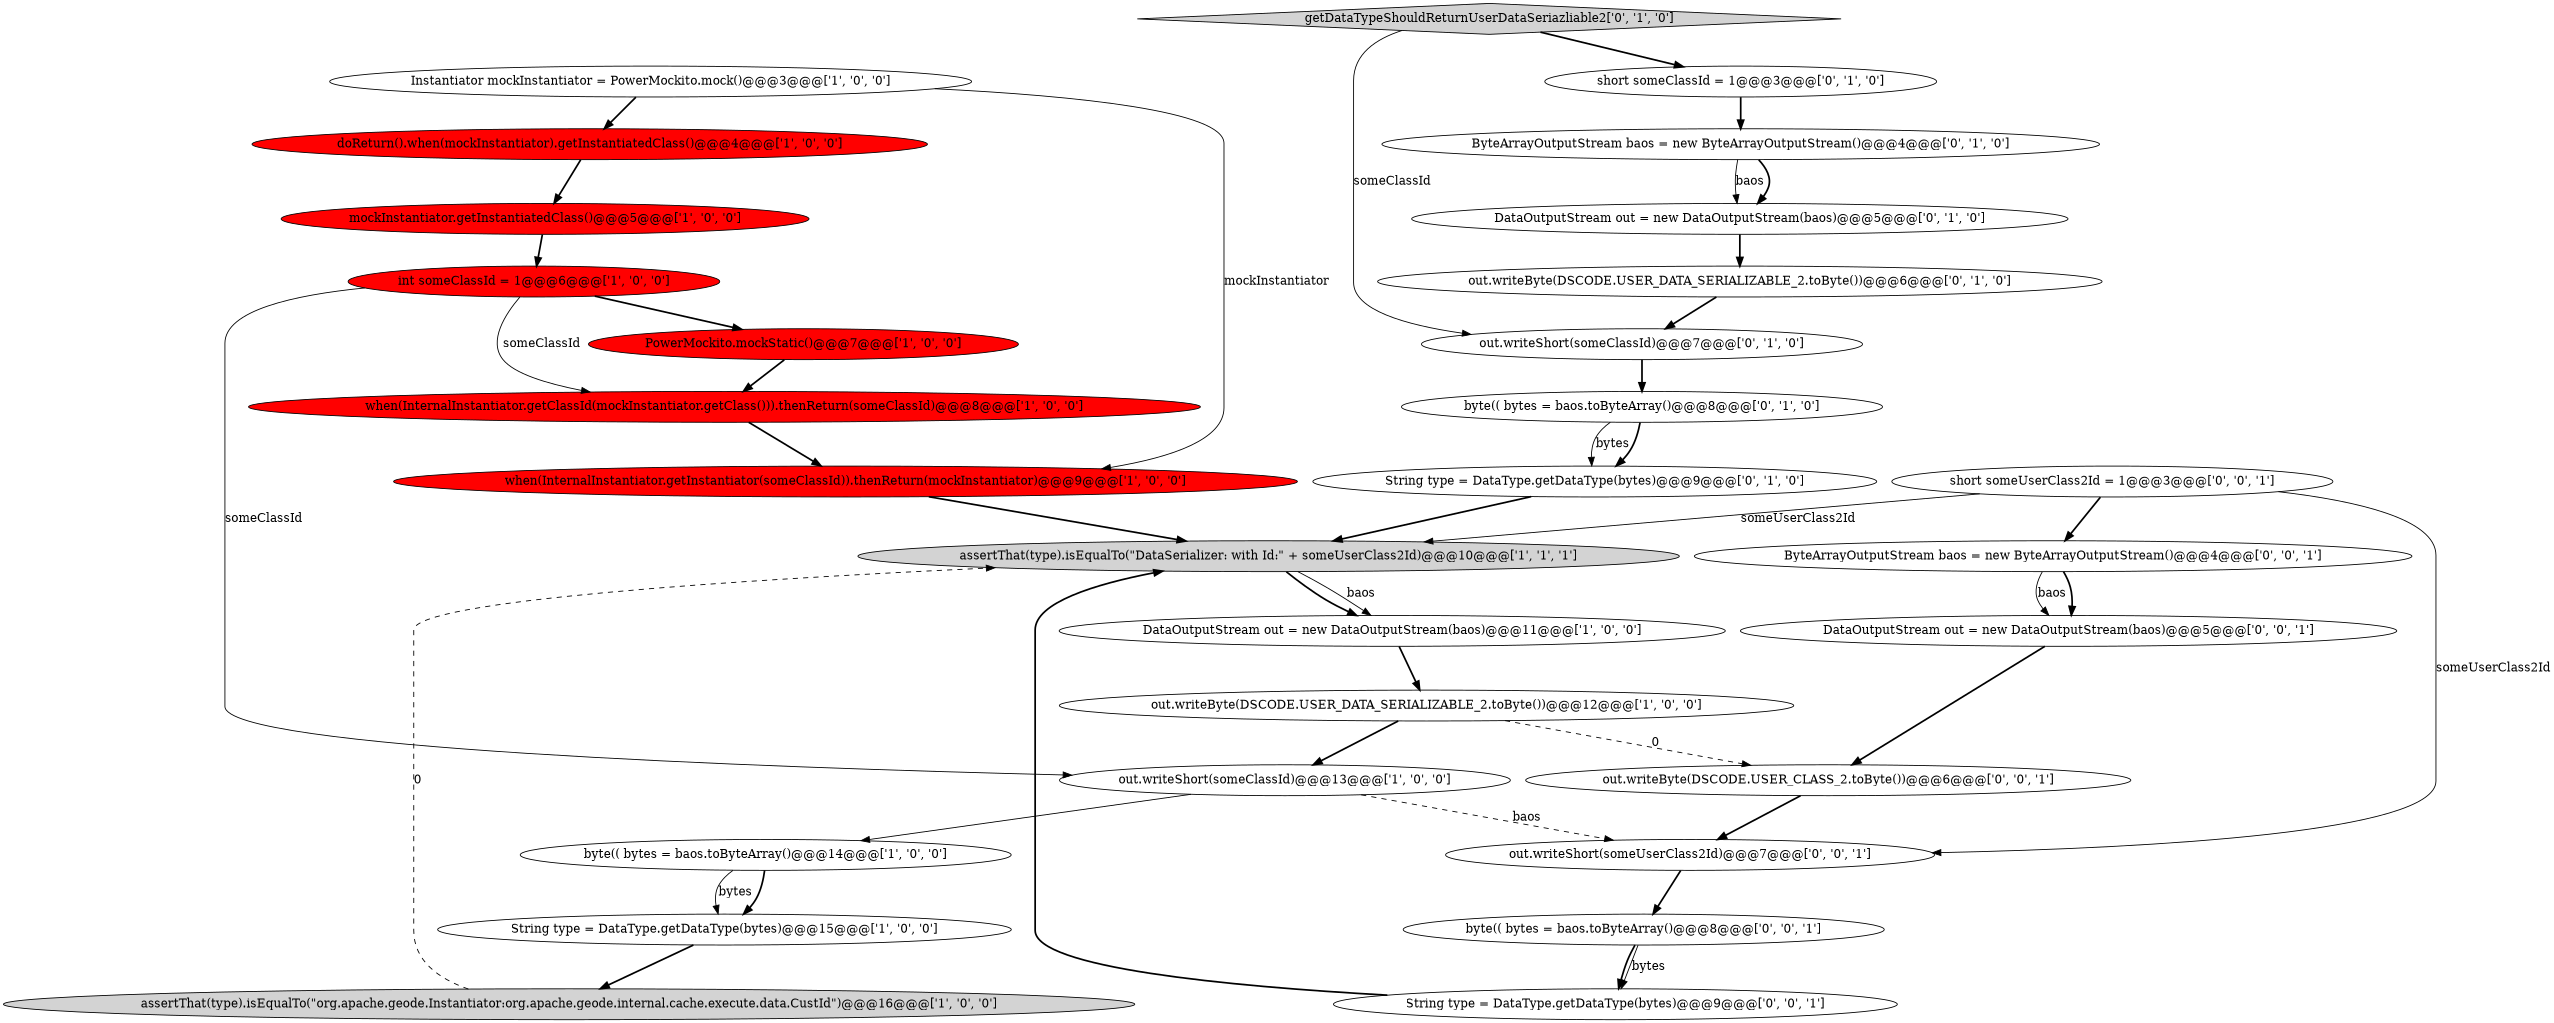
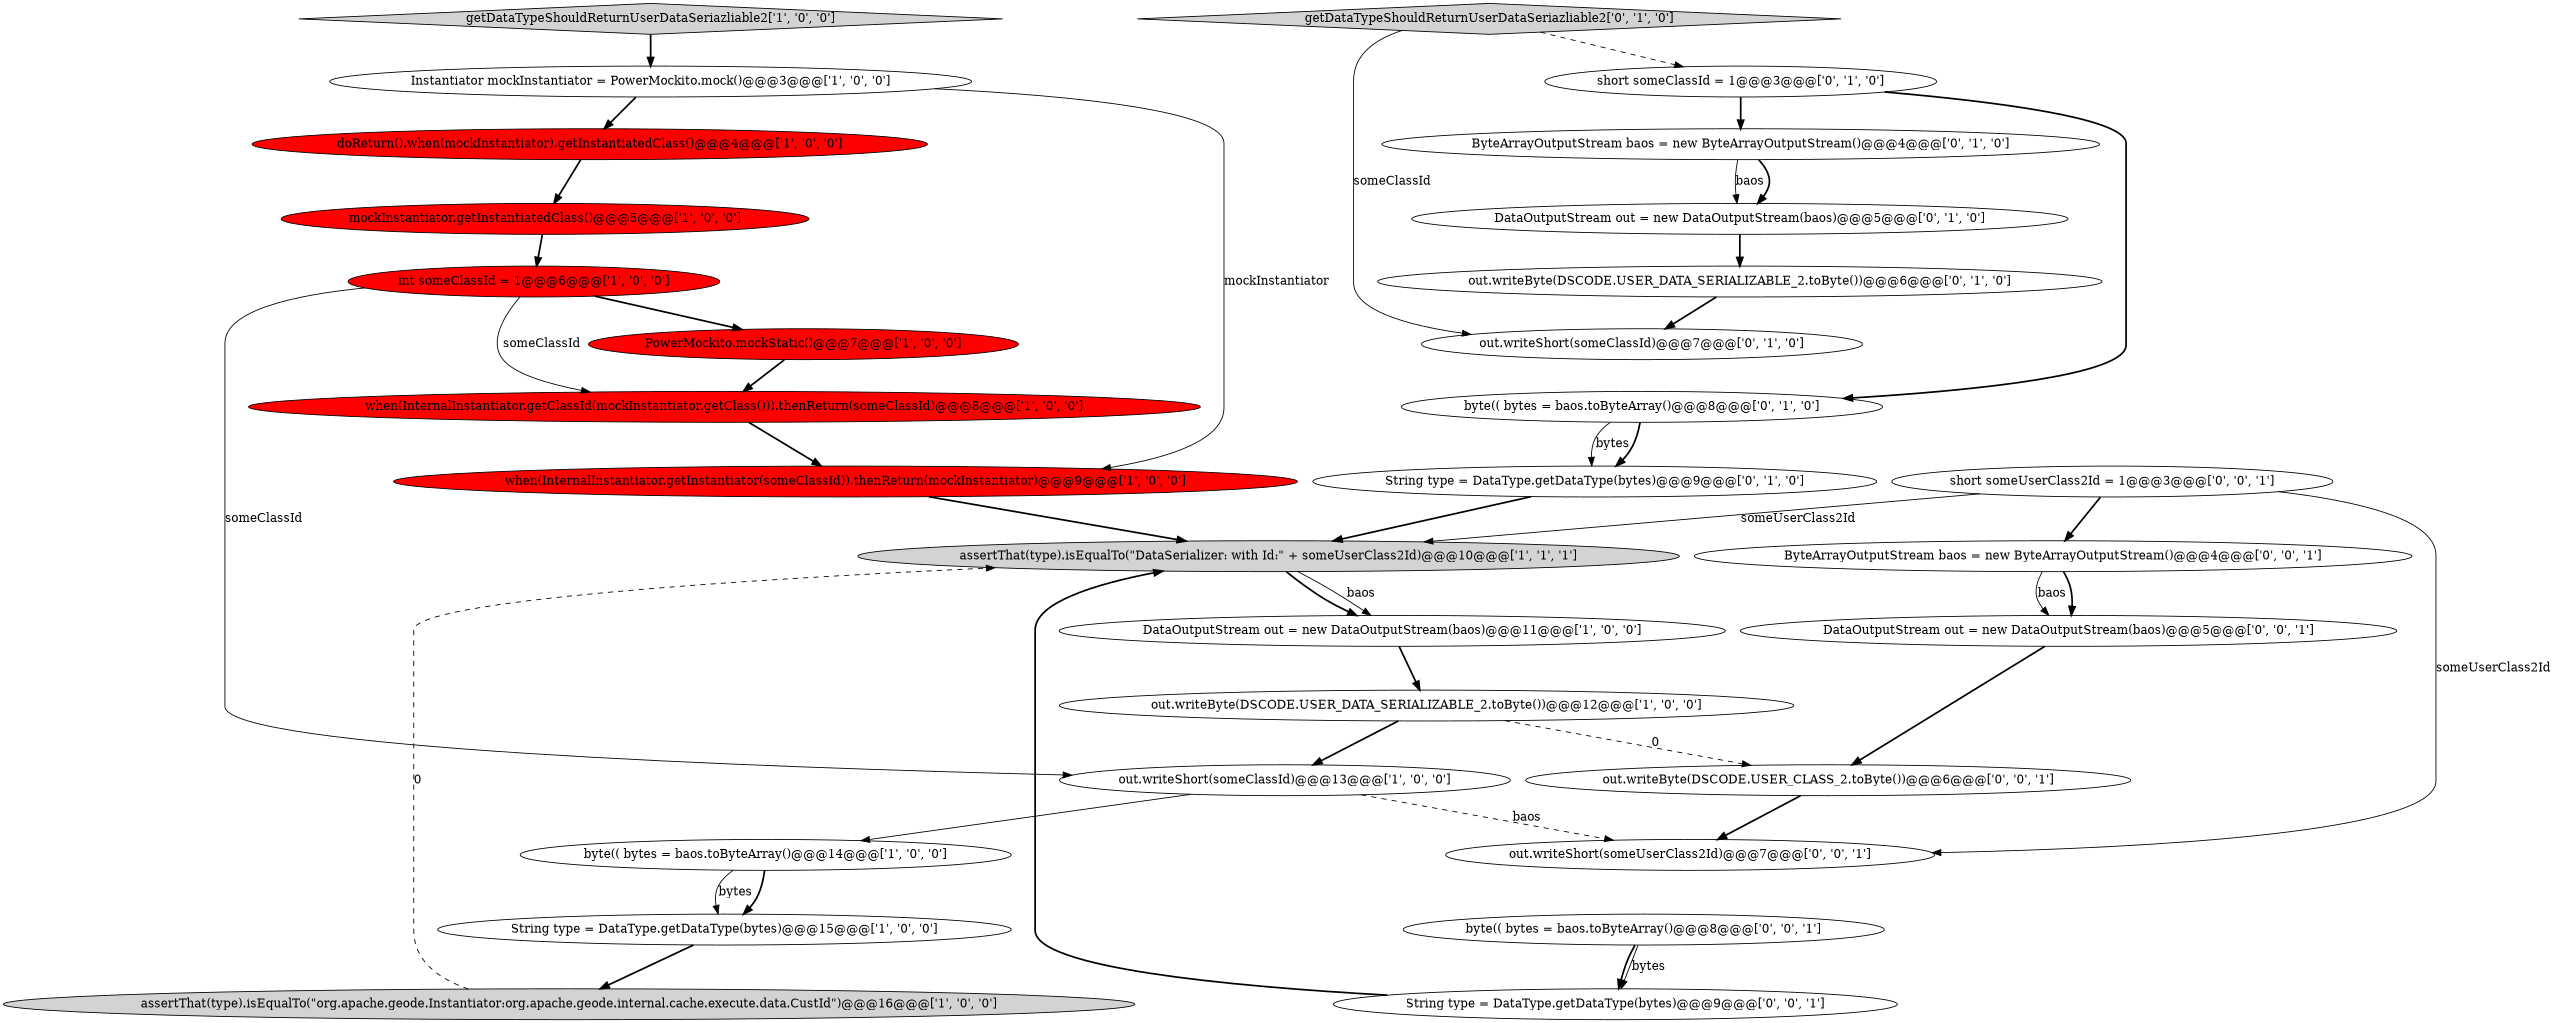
node "getDataTypeShouldReturnUserDataSeriazliable2['1', '0', '0']": added
edge "getDataTypeShouldReturnUserDataSeriazliable2['0', '1', '0']" -> "short someClassId = 1@@@3@@@['0', '1', '0']": style bold -> dashed
edge "out.writeShort(someClassId)@@@7@@@['0', '1', '0']" -> "byte(( bytes = baos.toByteArray()@@@8@@@['0', '1', '0']": now "short someClassId = 1@@@3@@@['0', '1', '0']" -> "byte(( bytes = baos.toByteArray()@@@8@@@['0', '1', '0']"
edge "out.writeShort(someUserClass2Id)@@@7@@@['0', '0', '1']" -> "byte(( bytes = baos.toByteArray()@@@8@@@['0', '0', '1']": removed
